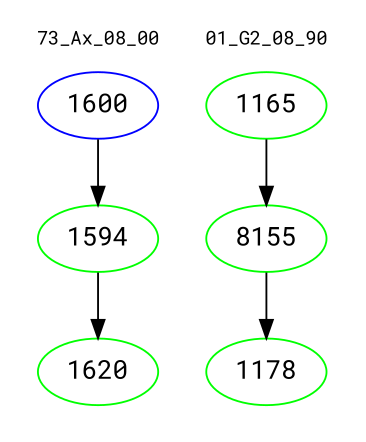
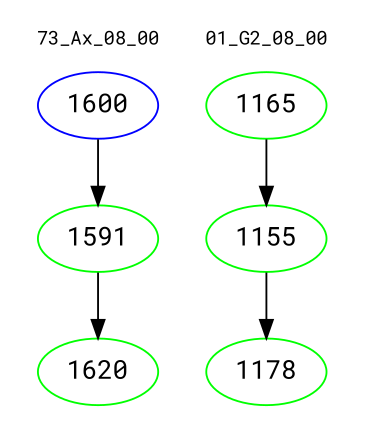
cluster "01_G2_08_90": label "01_G2_08_90" -> "01_G2_08_00"
node "1594": label "1594" -> "1591"
node "8155": label "8155" -> "1155"
